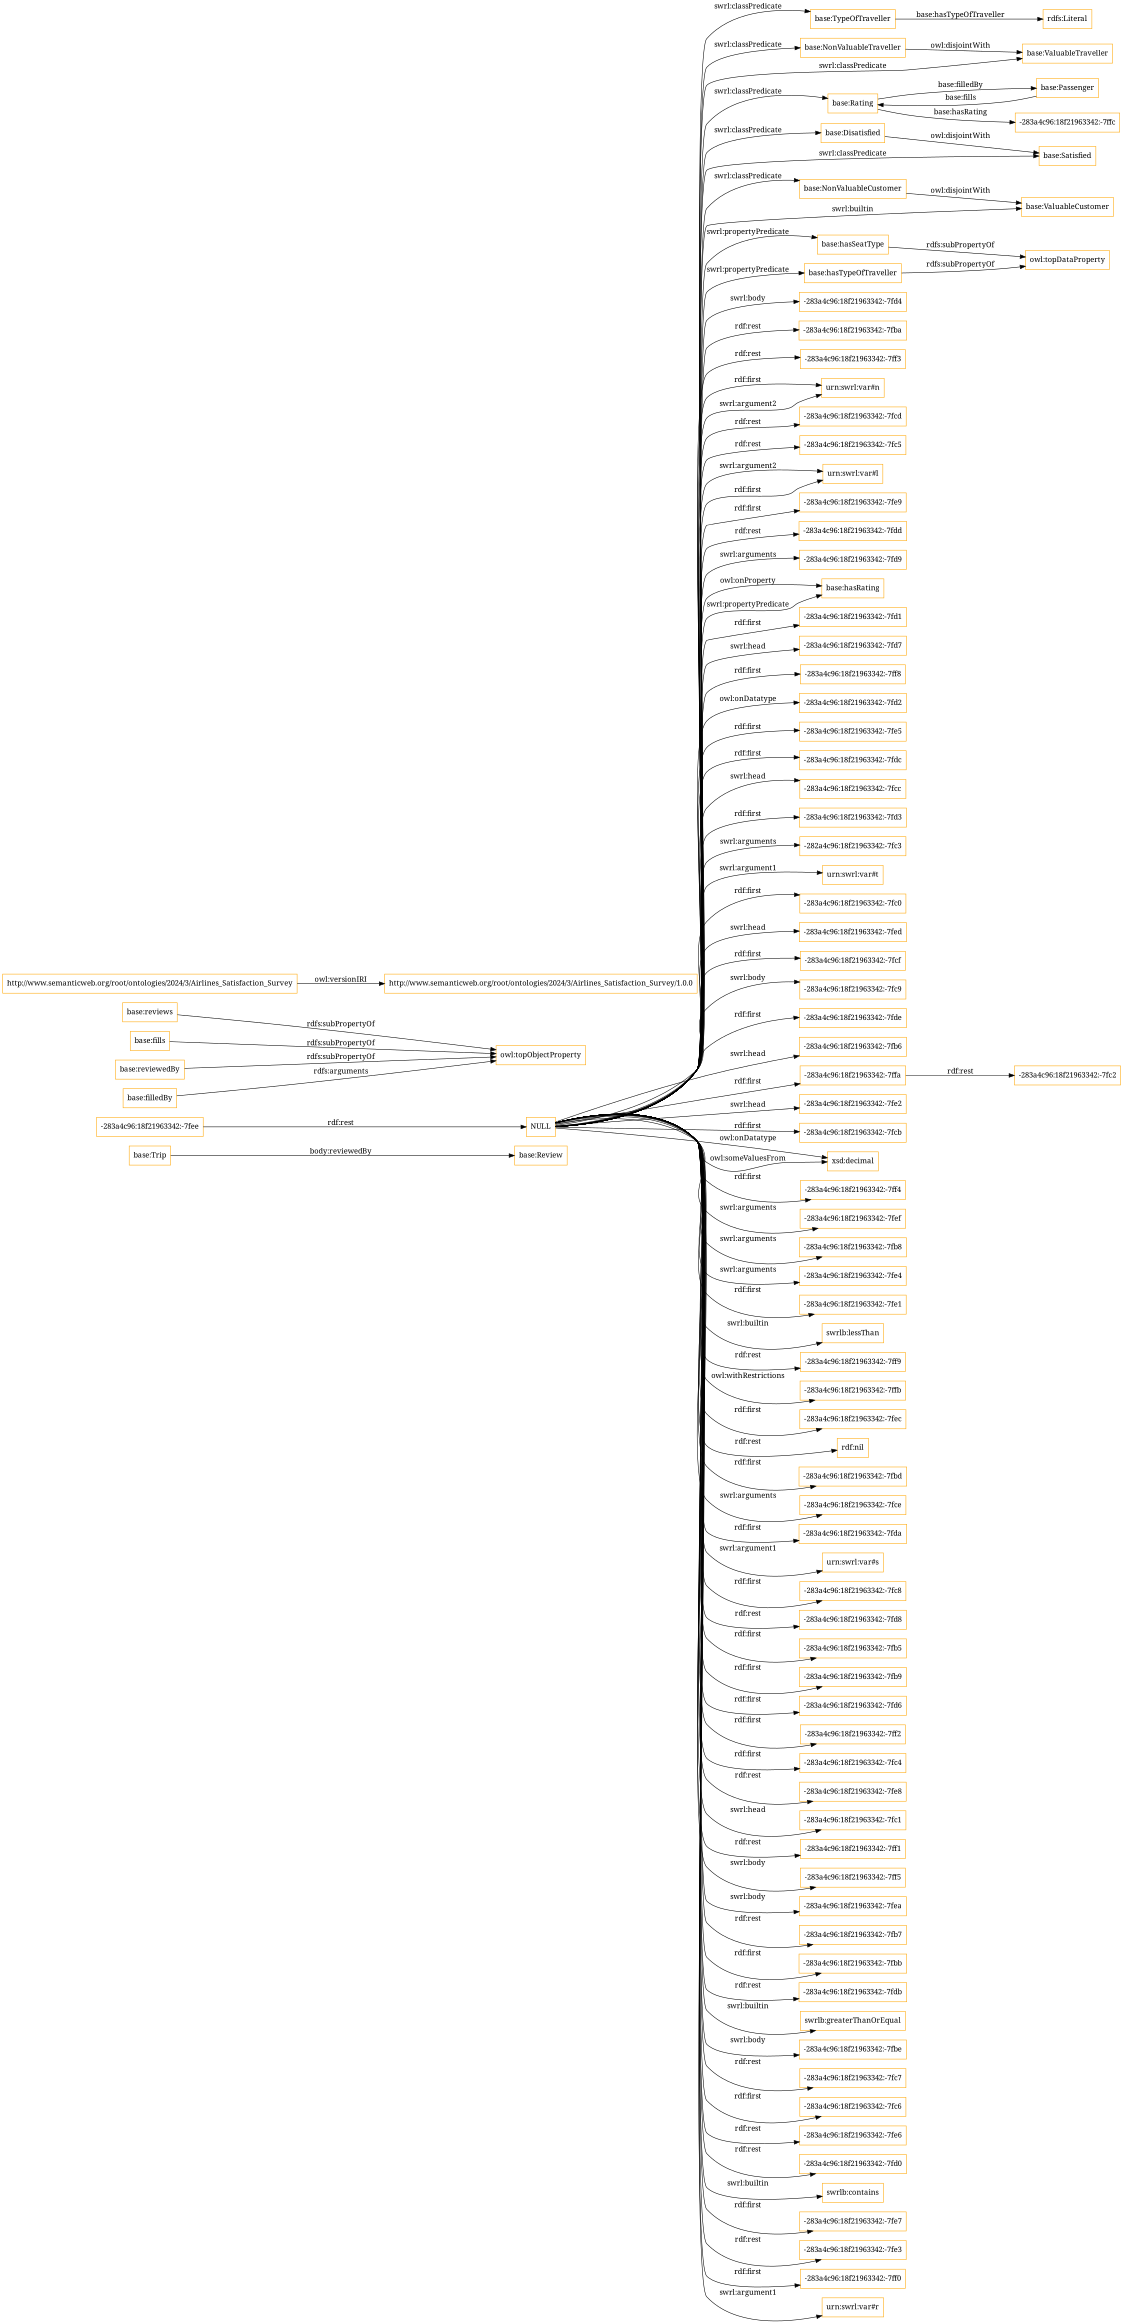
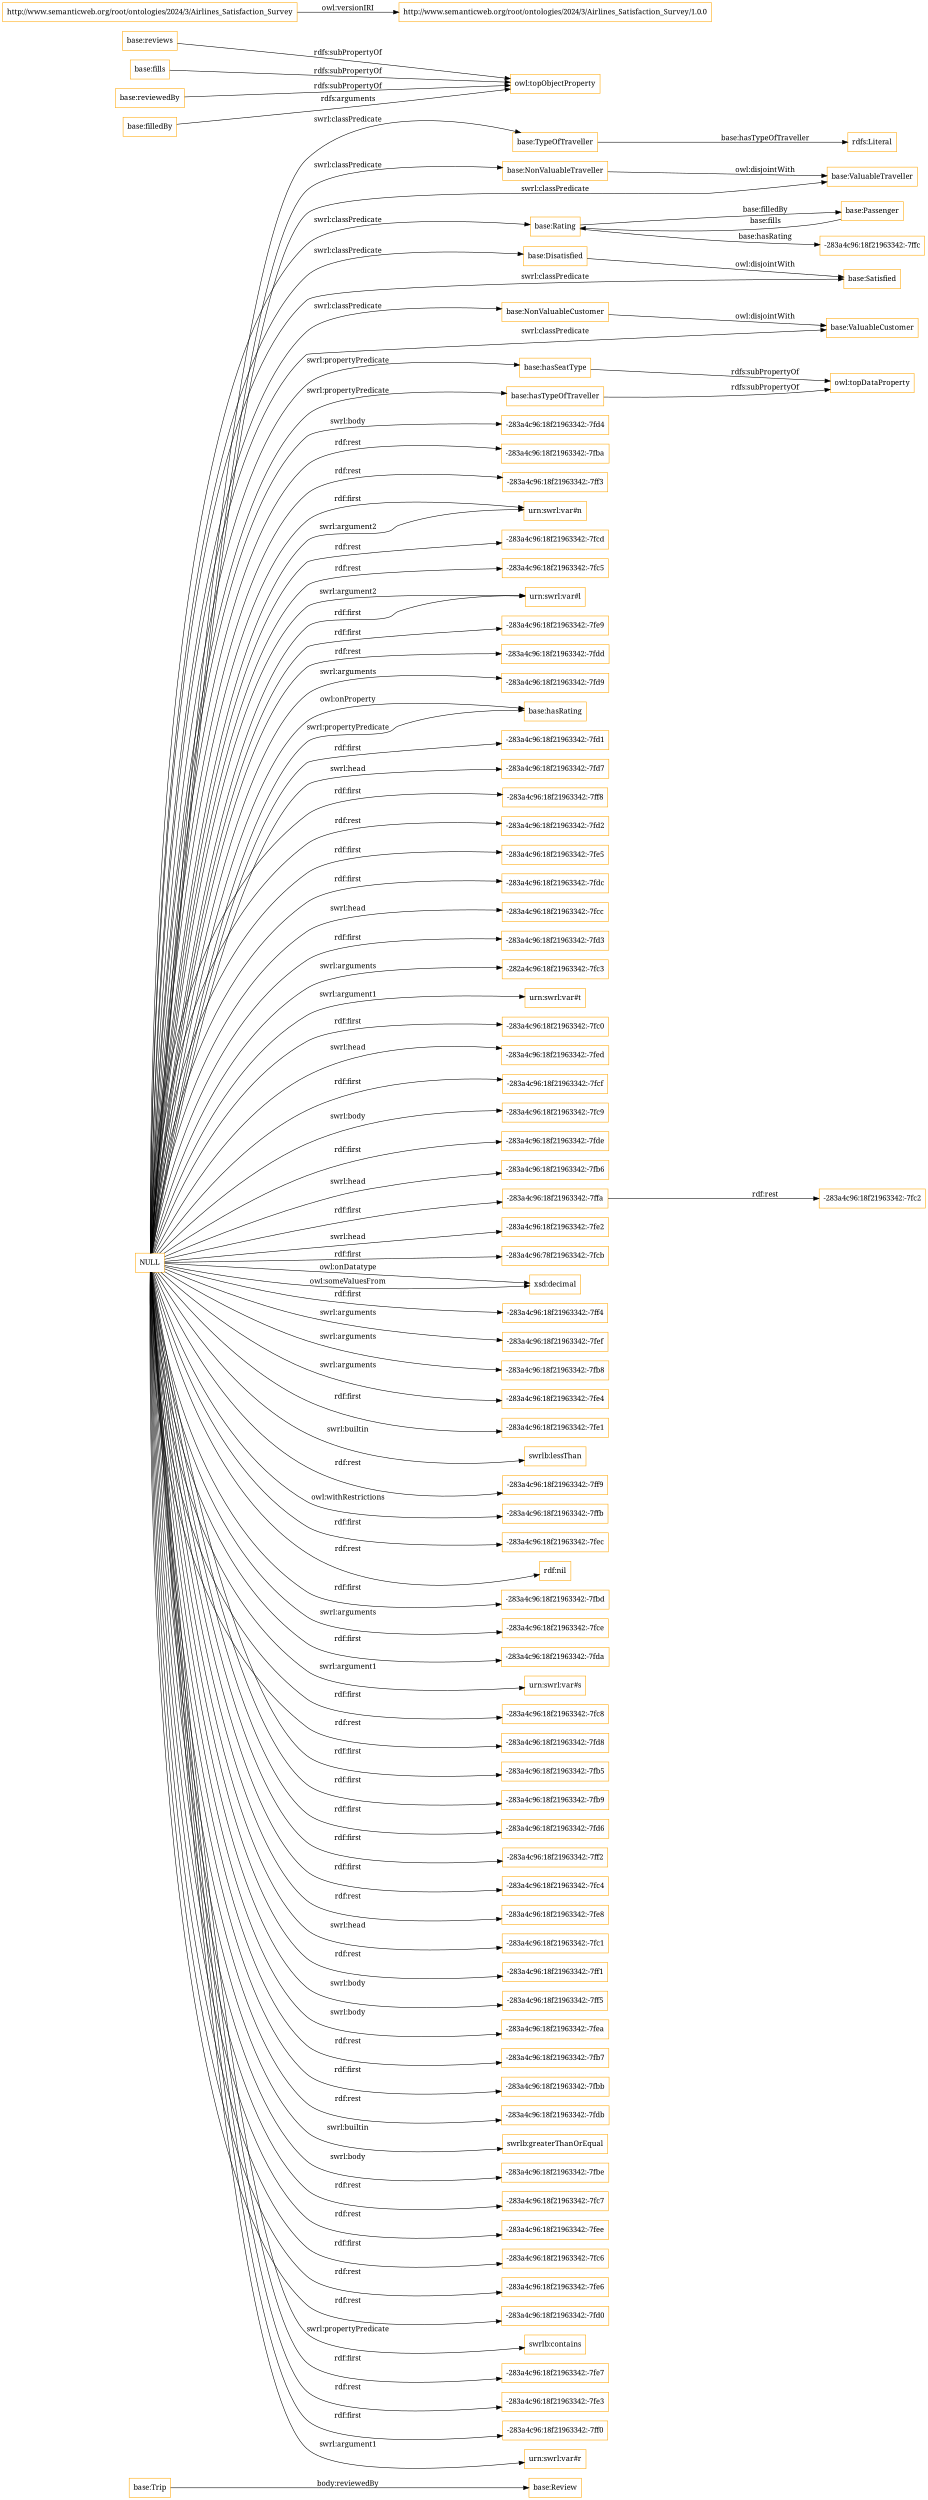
edge "NULL" -> "base:ValuableCustomer": label "swrl:builtin" -> "swrl:classPredicate"
edge "NULL" -> "-283a4c96:18f21963342:-7fd2": label "owl:onDatatype" -> "rdf:rest"
edge "-283a4c96:18f21963342:-7fee" -> "NULL": reversed
node "-283a4c96:18f21963342:-7fcb": label "-283a4c96:18f21963342:-7fcb" -> "-283a4c96:78f21963342:-7fcb"
edge "NULL" -> "swrlb:contains": label "swrl:builtin" -> "swrl:propertyPredicate"
